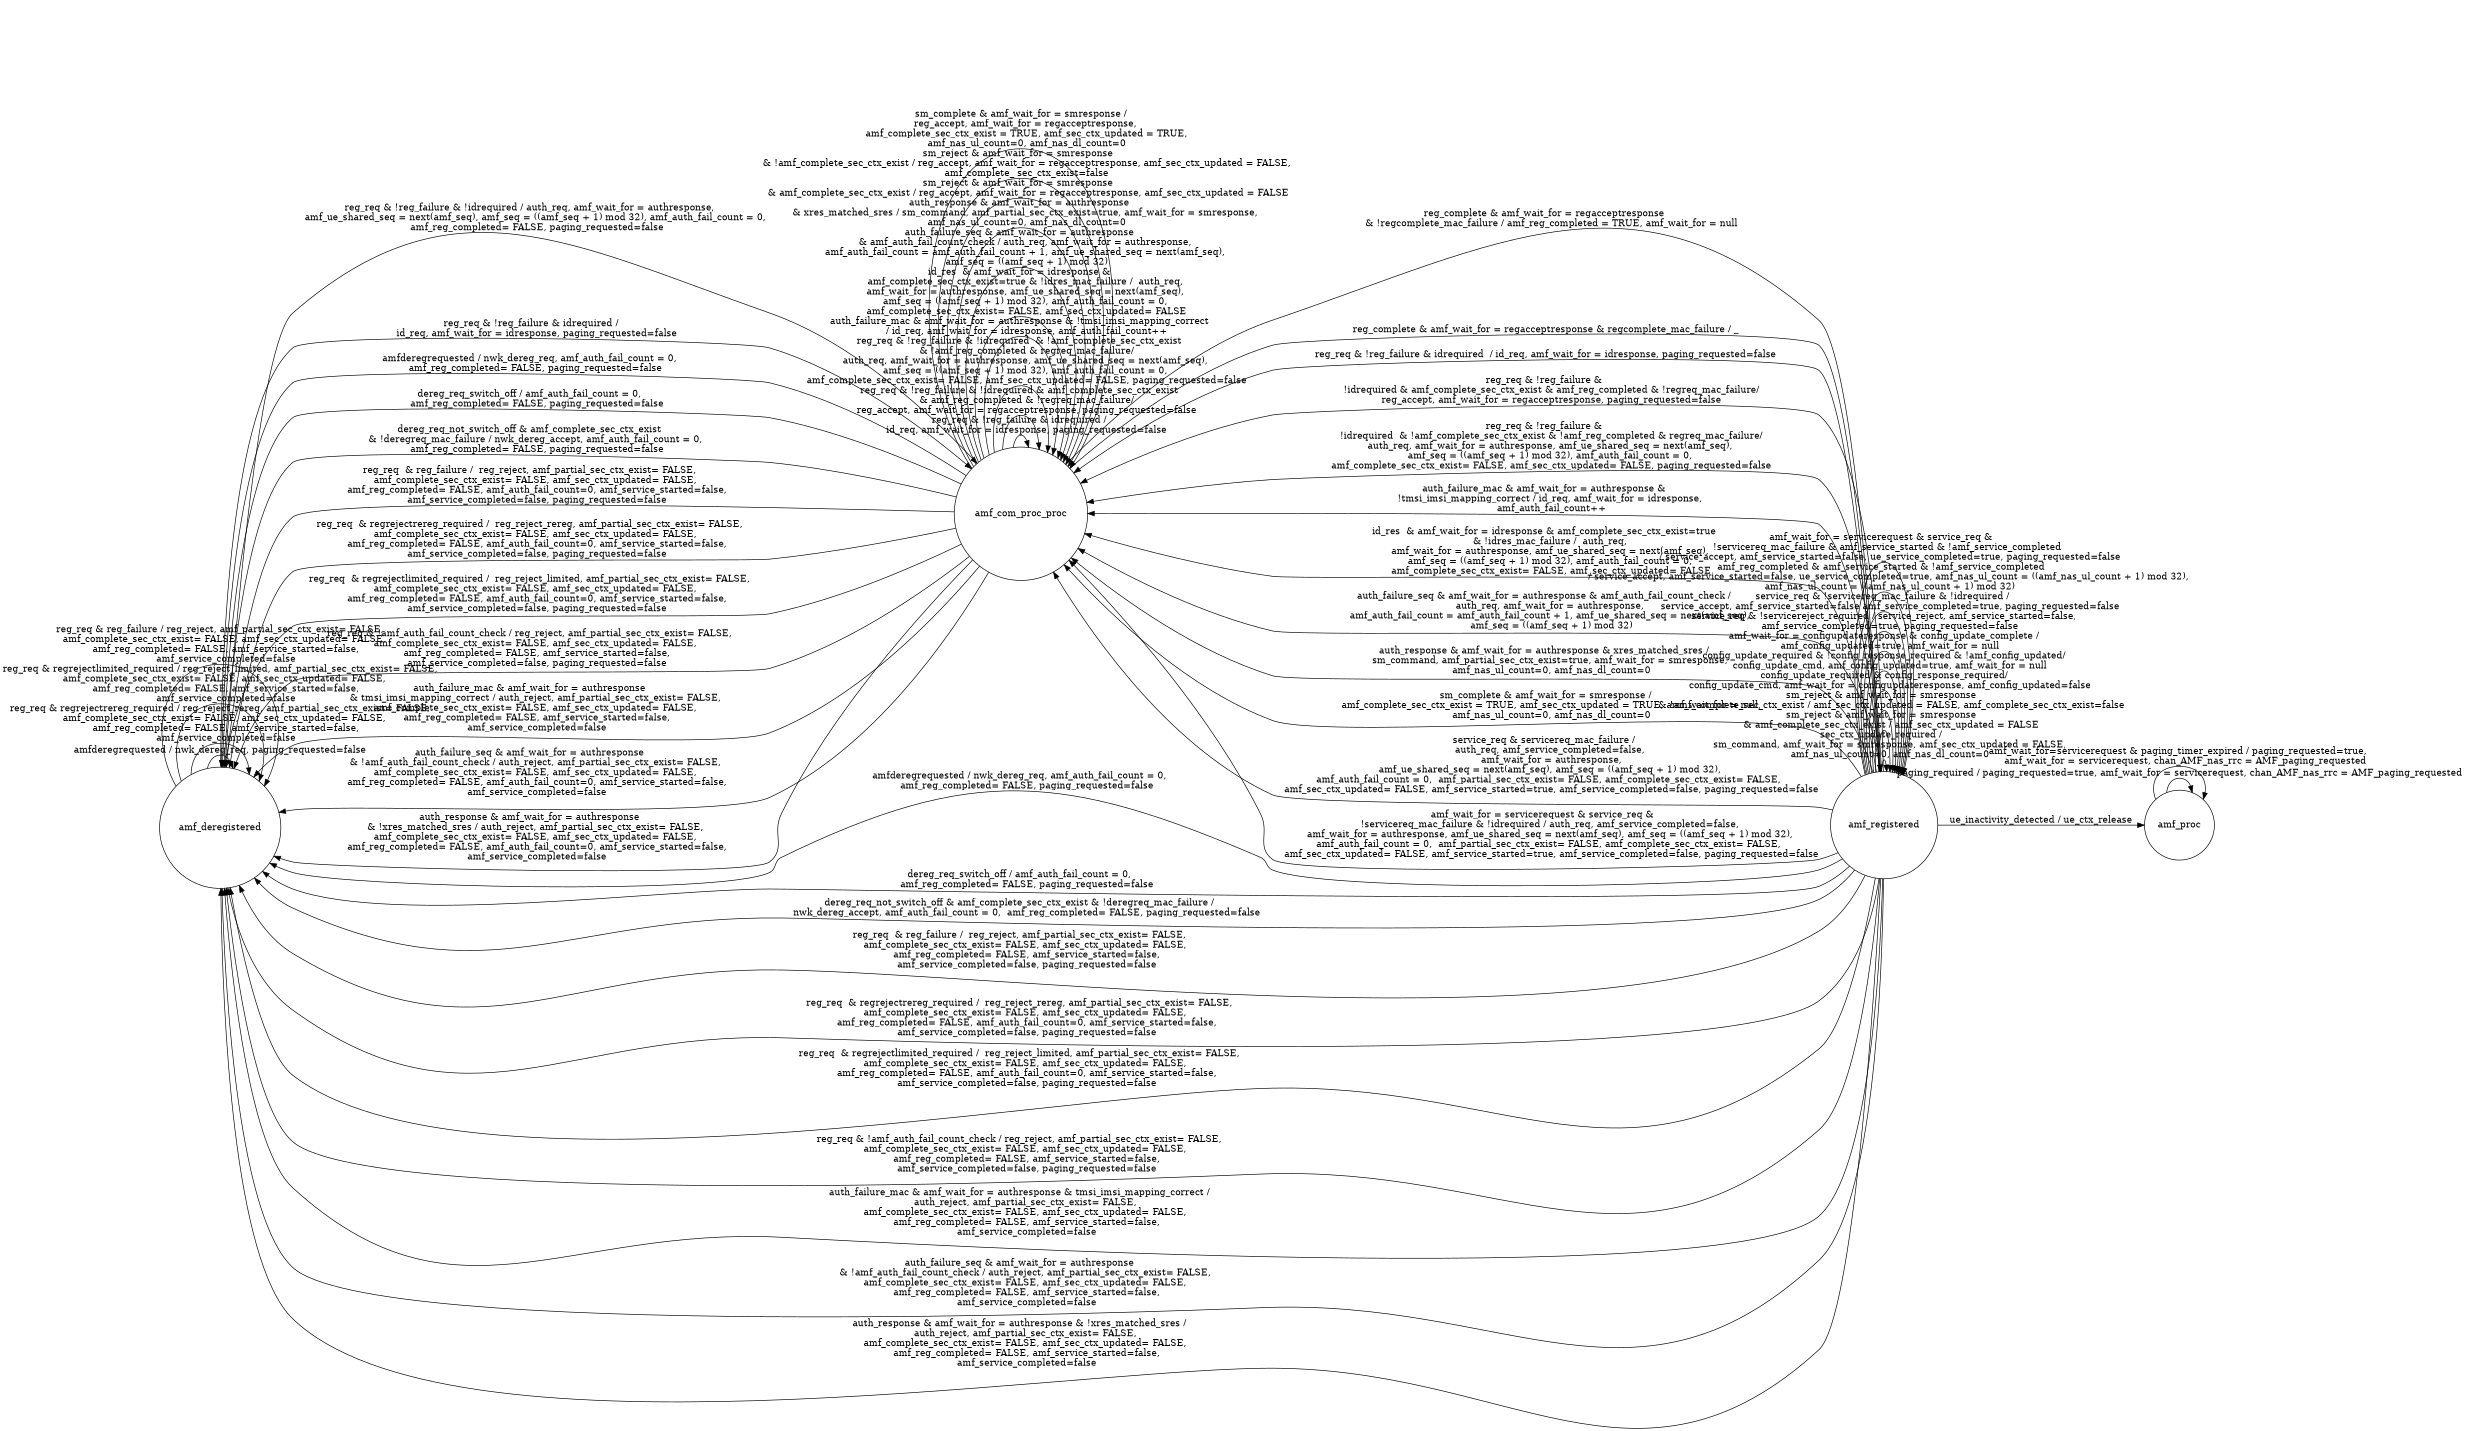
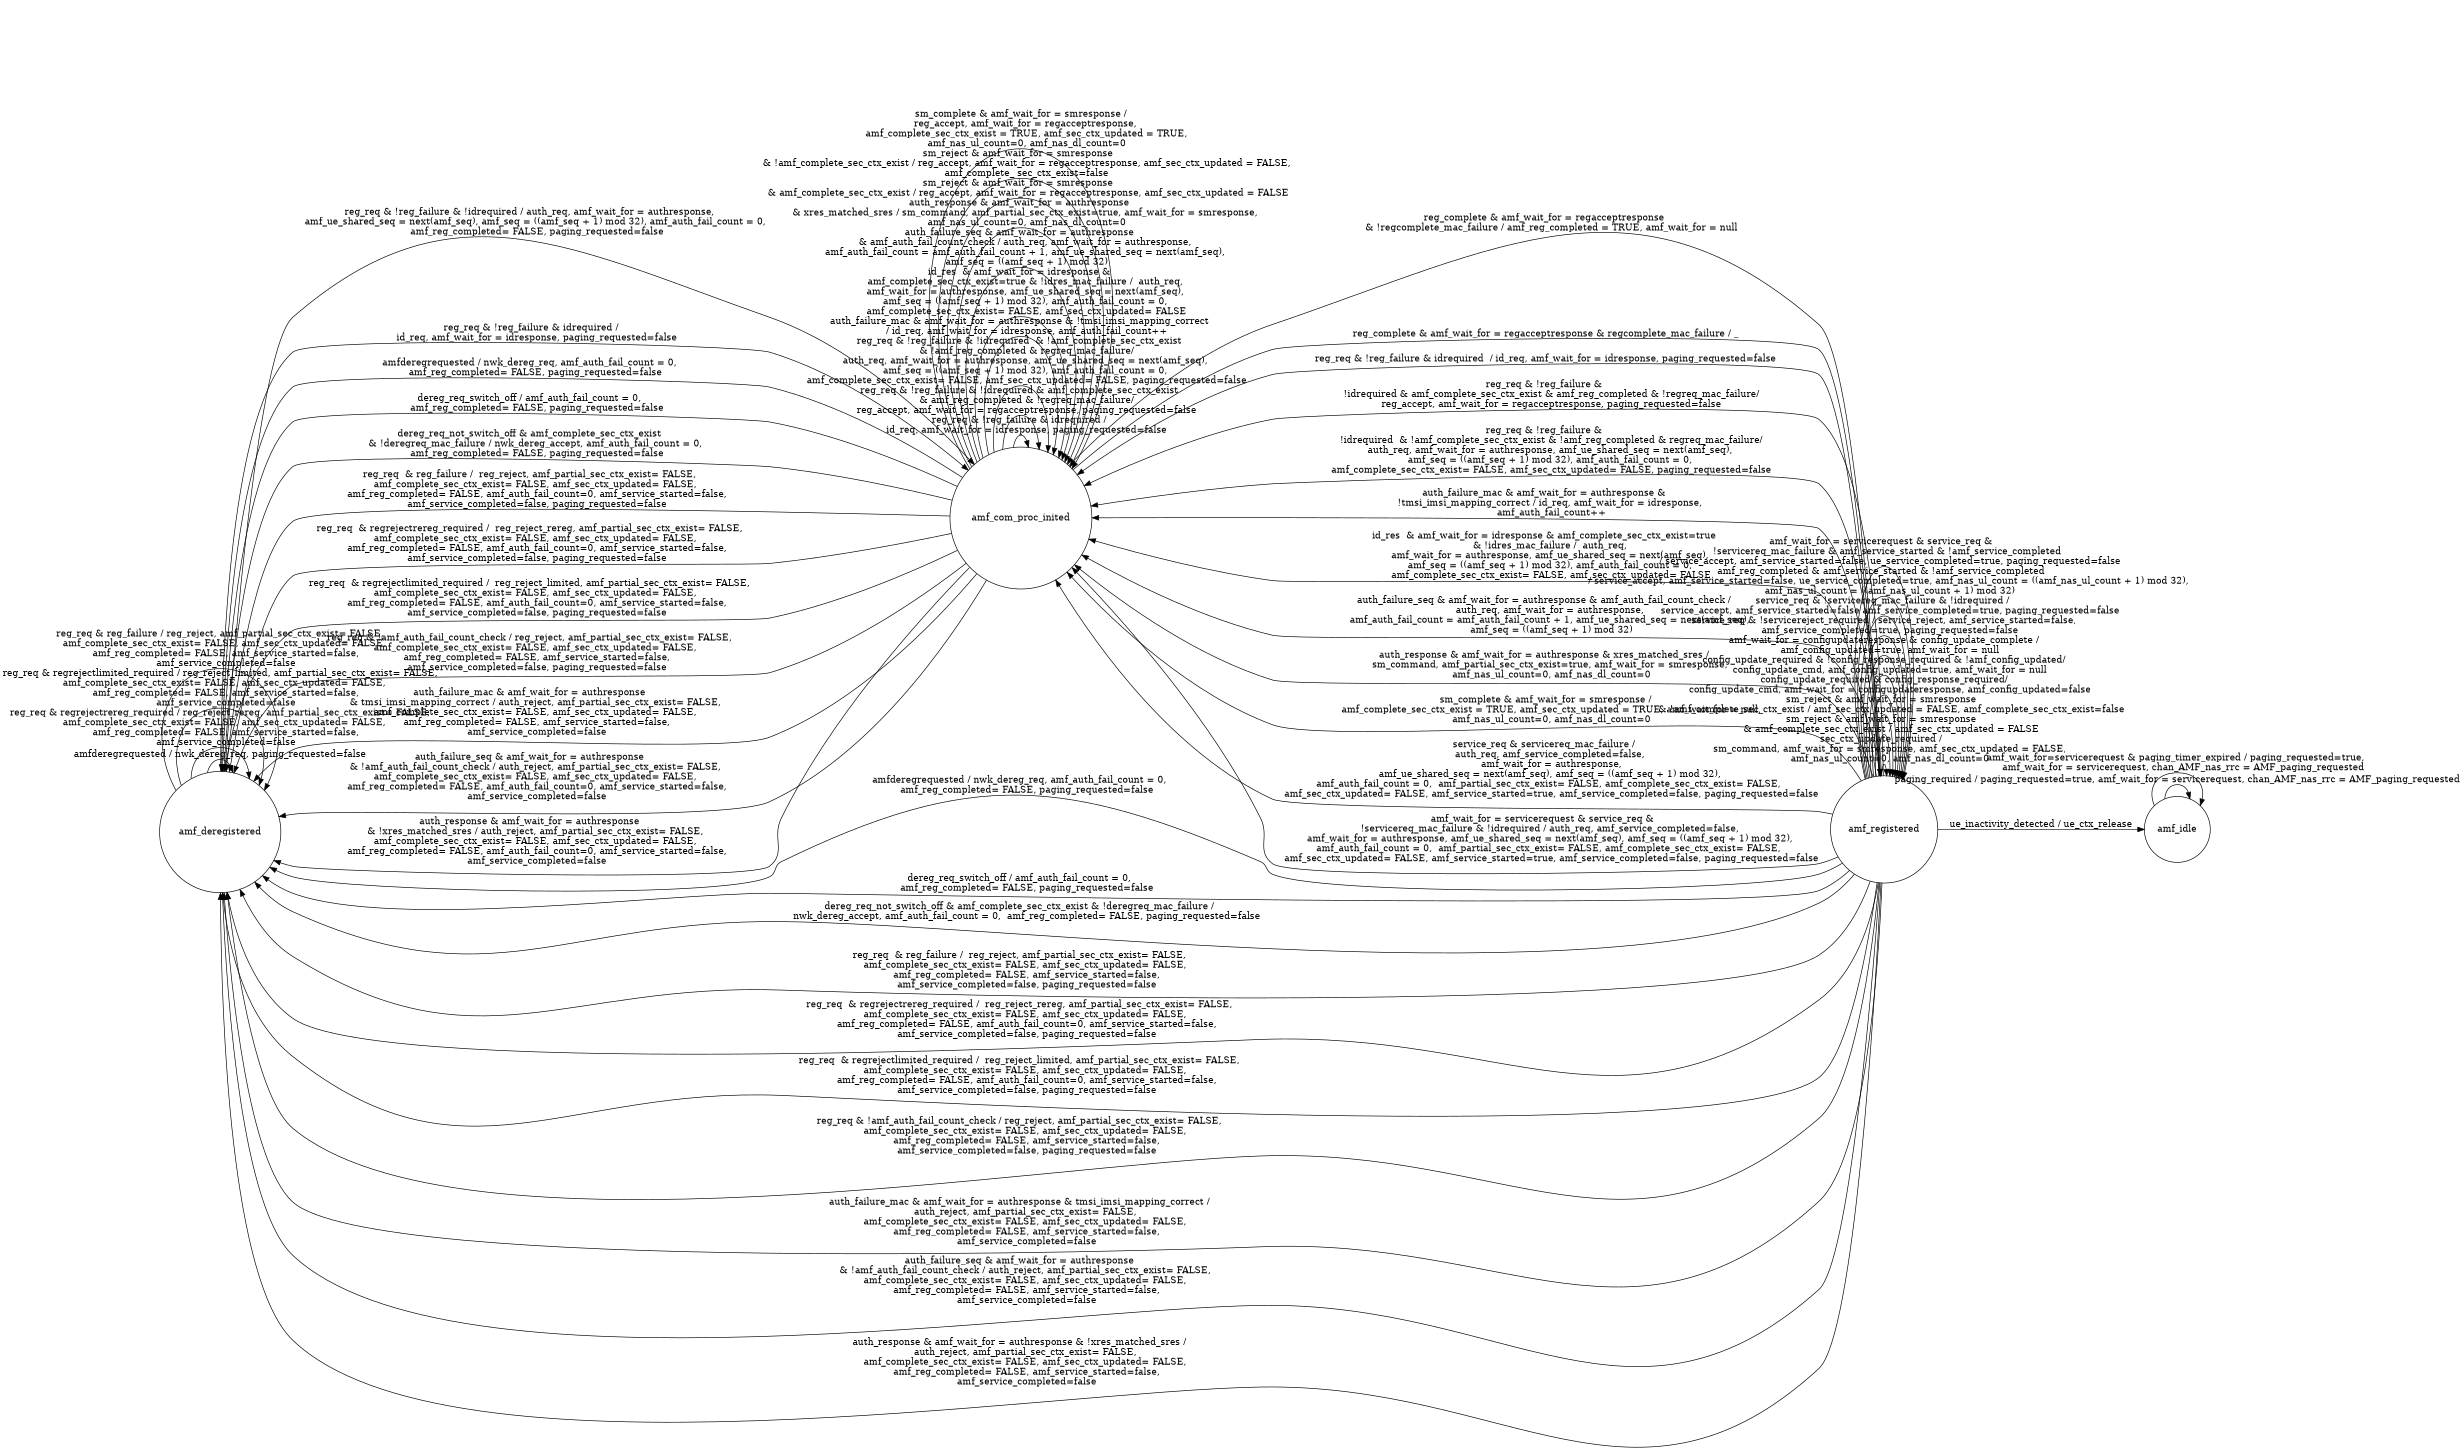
node "amf_com_proc_proc": label "amf_com_proc_proc" -> "amf_com_proc_inited"
node "amf_proc": label "amf_proc" -> "amf_idle"
